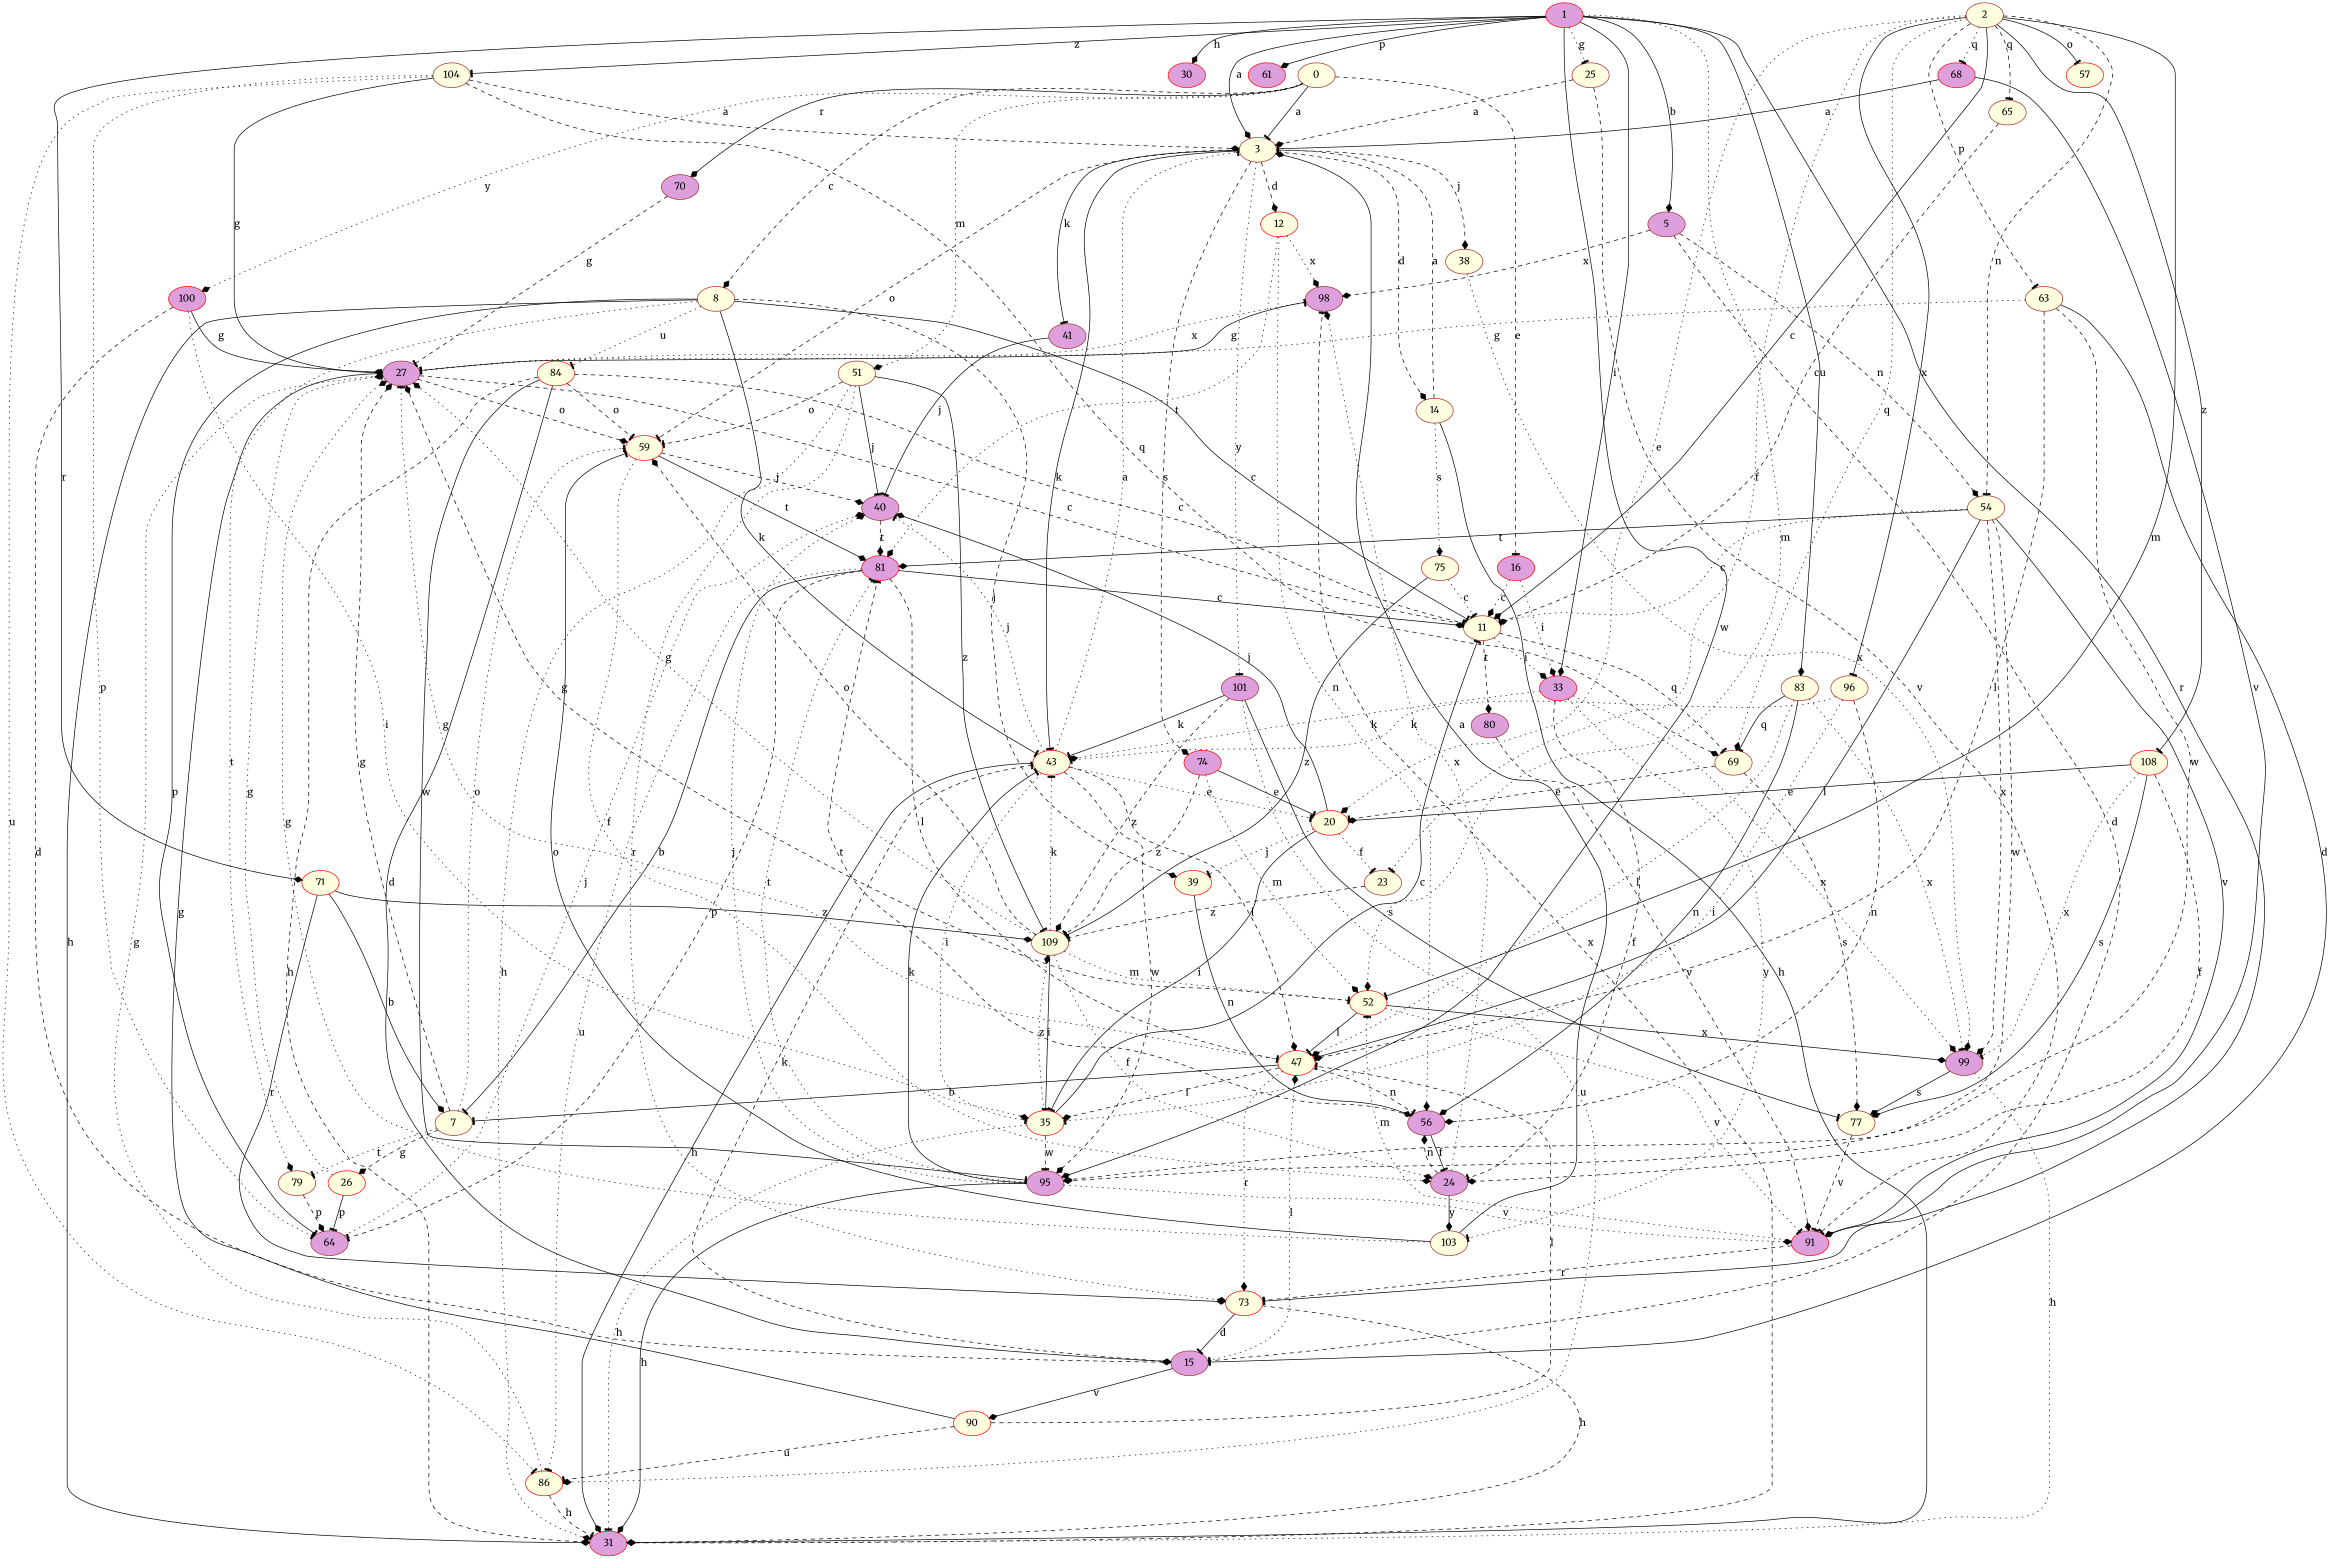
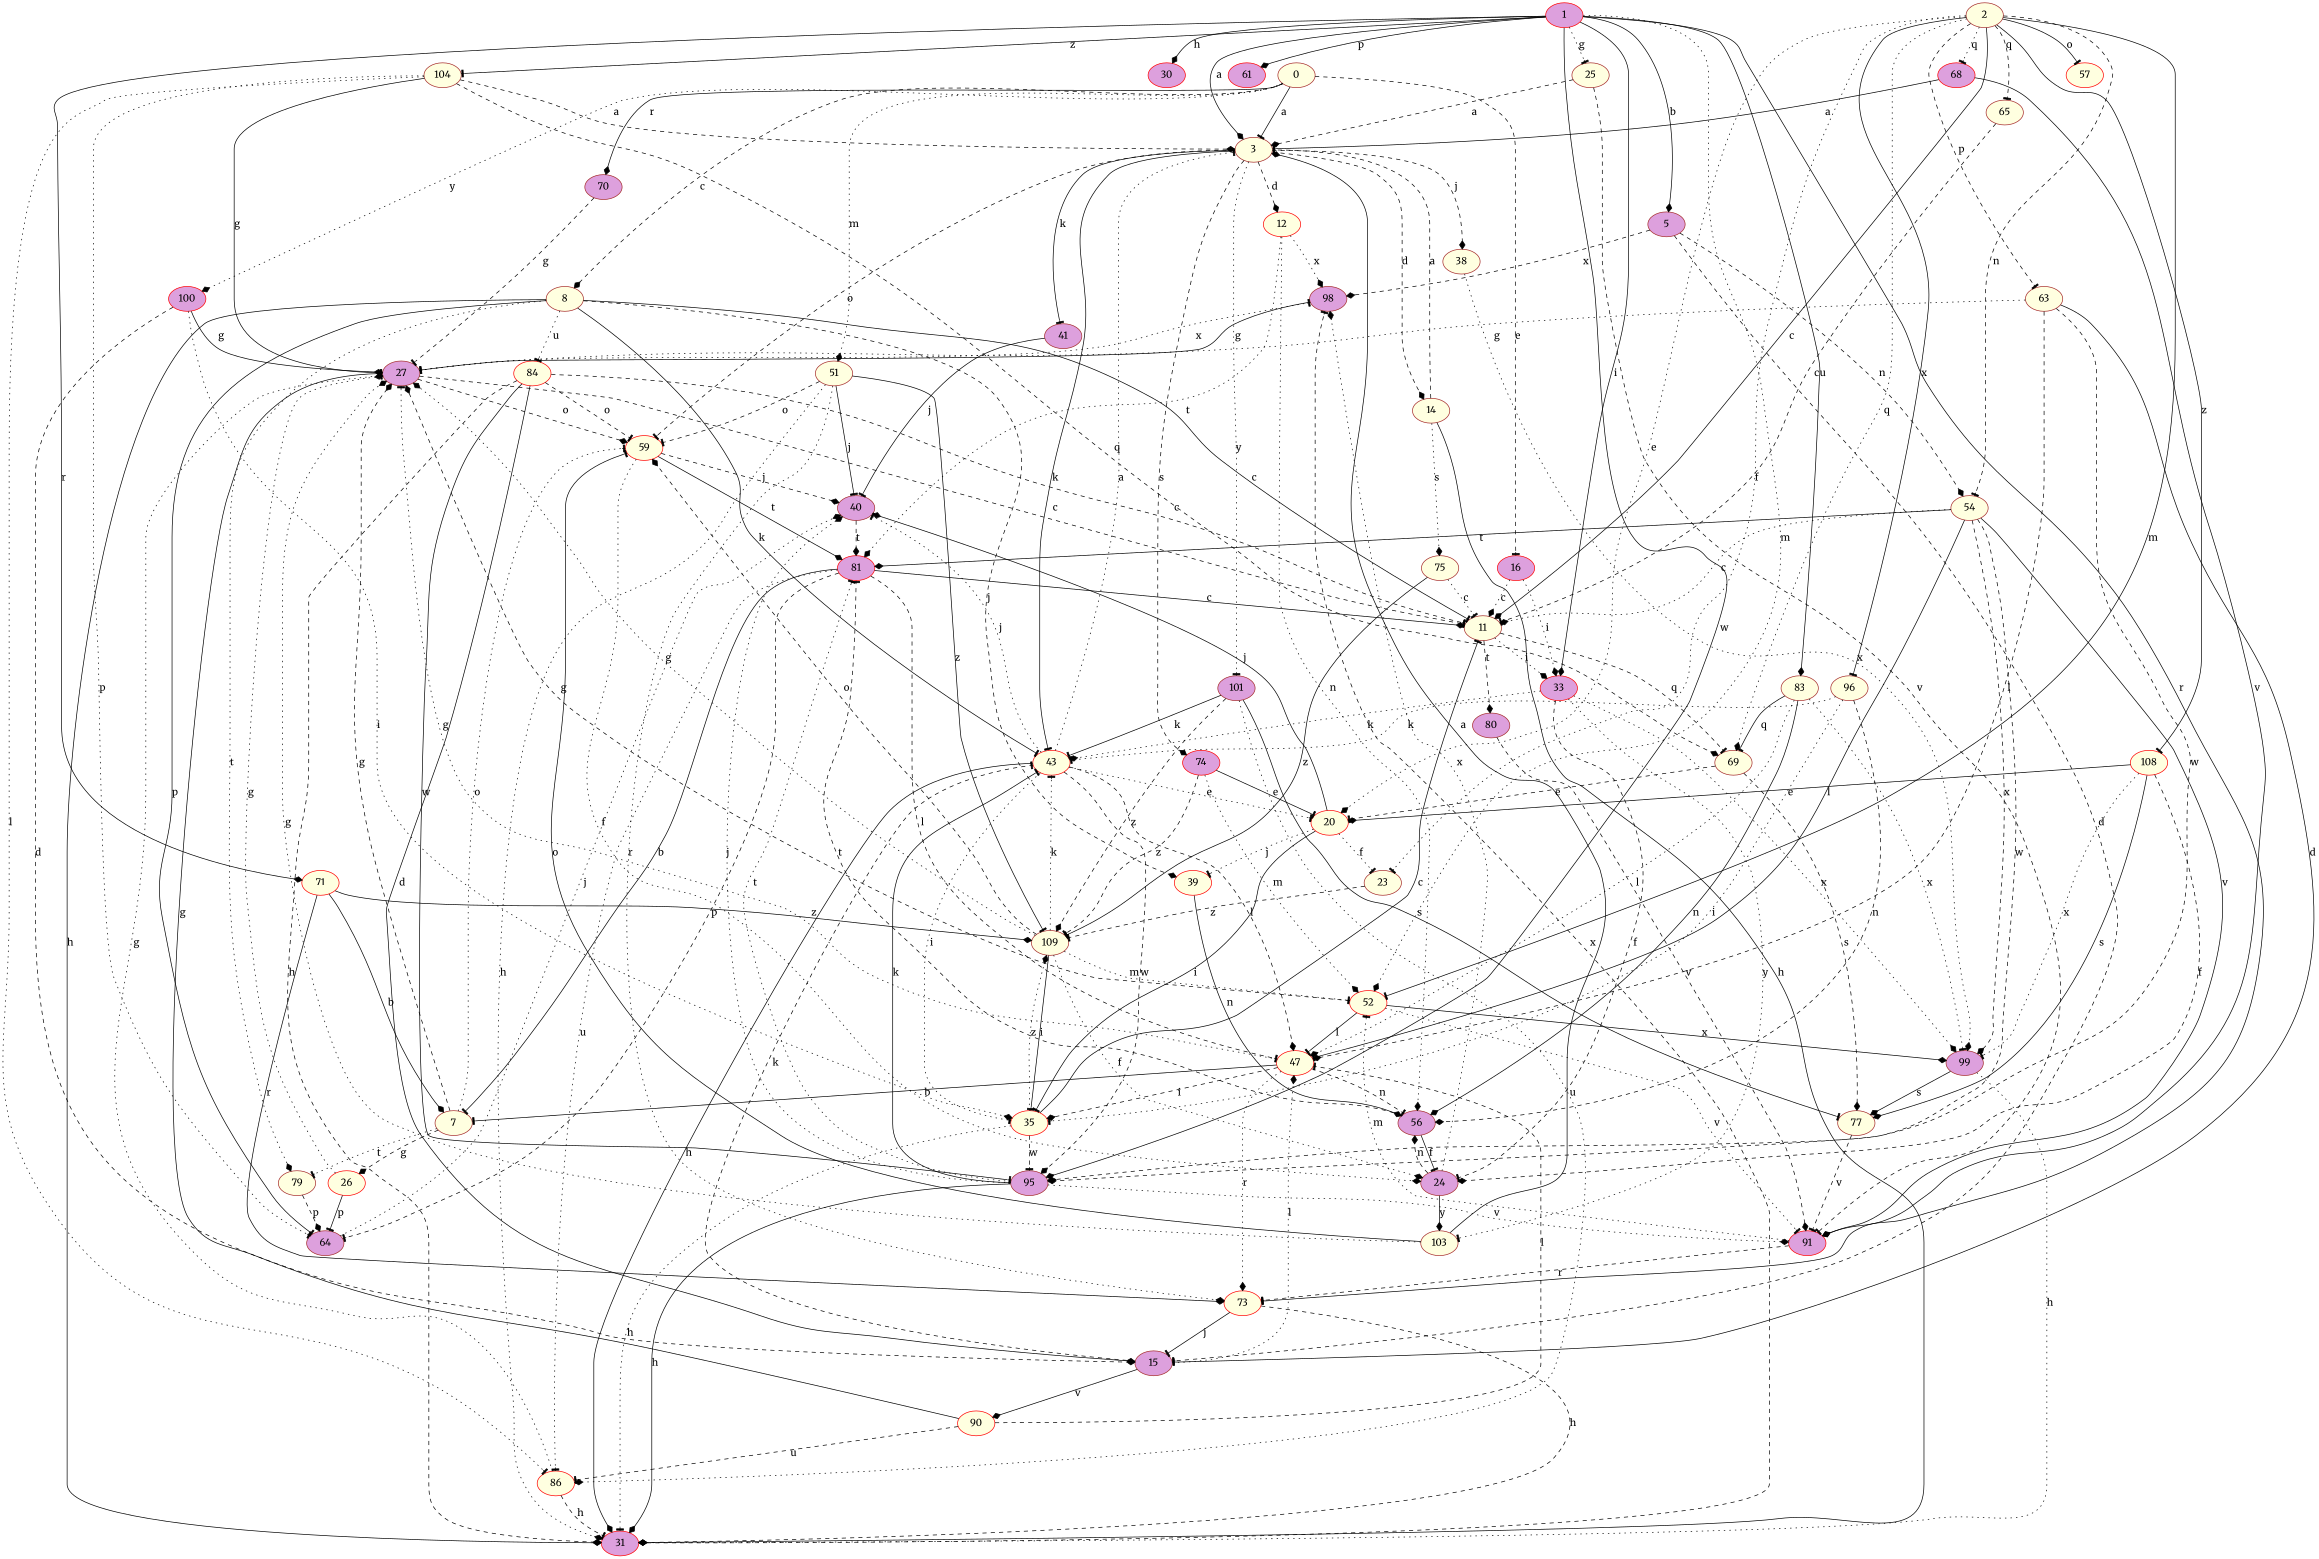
edge "104" -> "86": label "u" -> "l"
edge "73" -> "15": label "d" -> "j"
